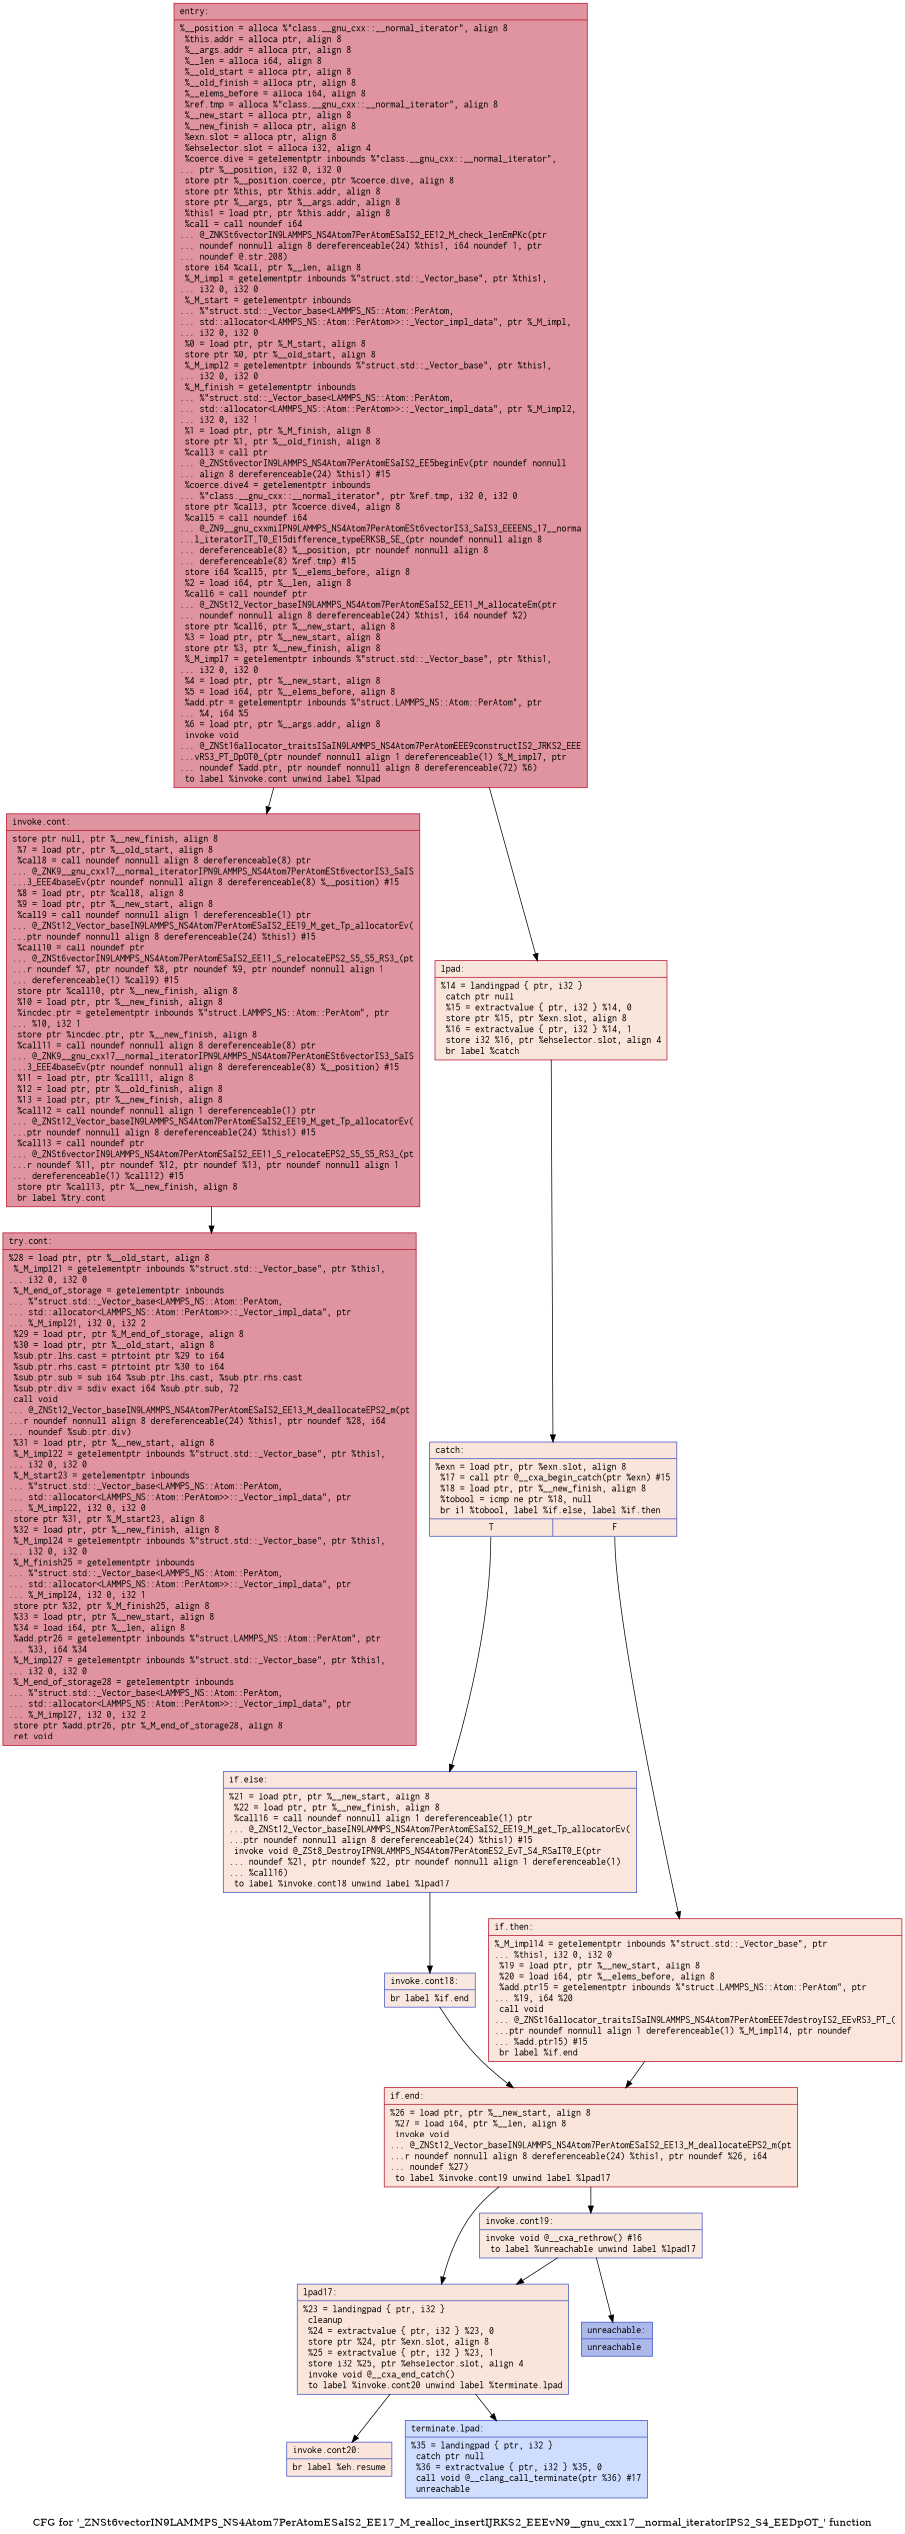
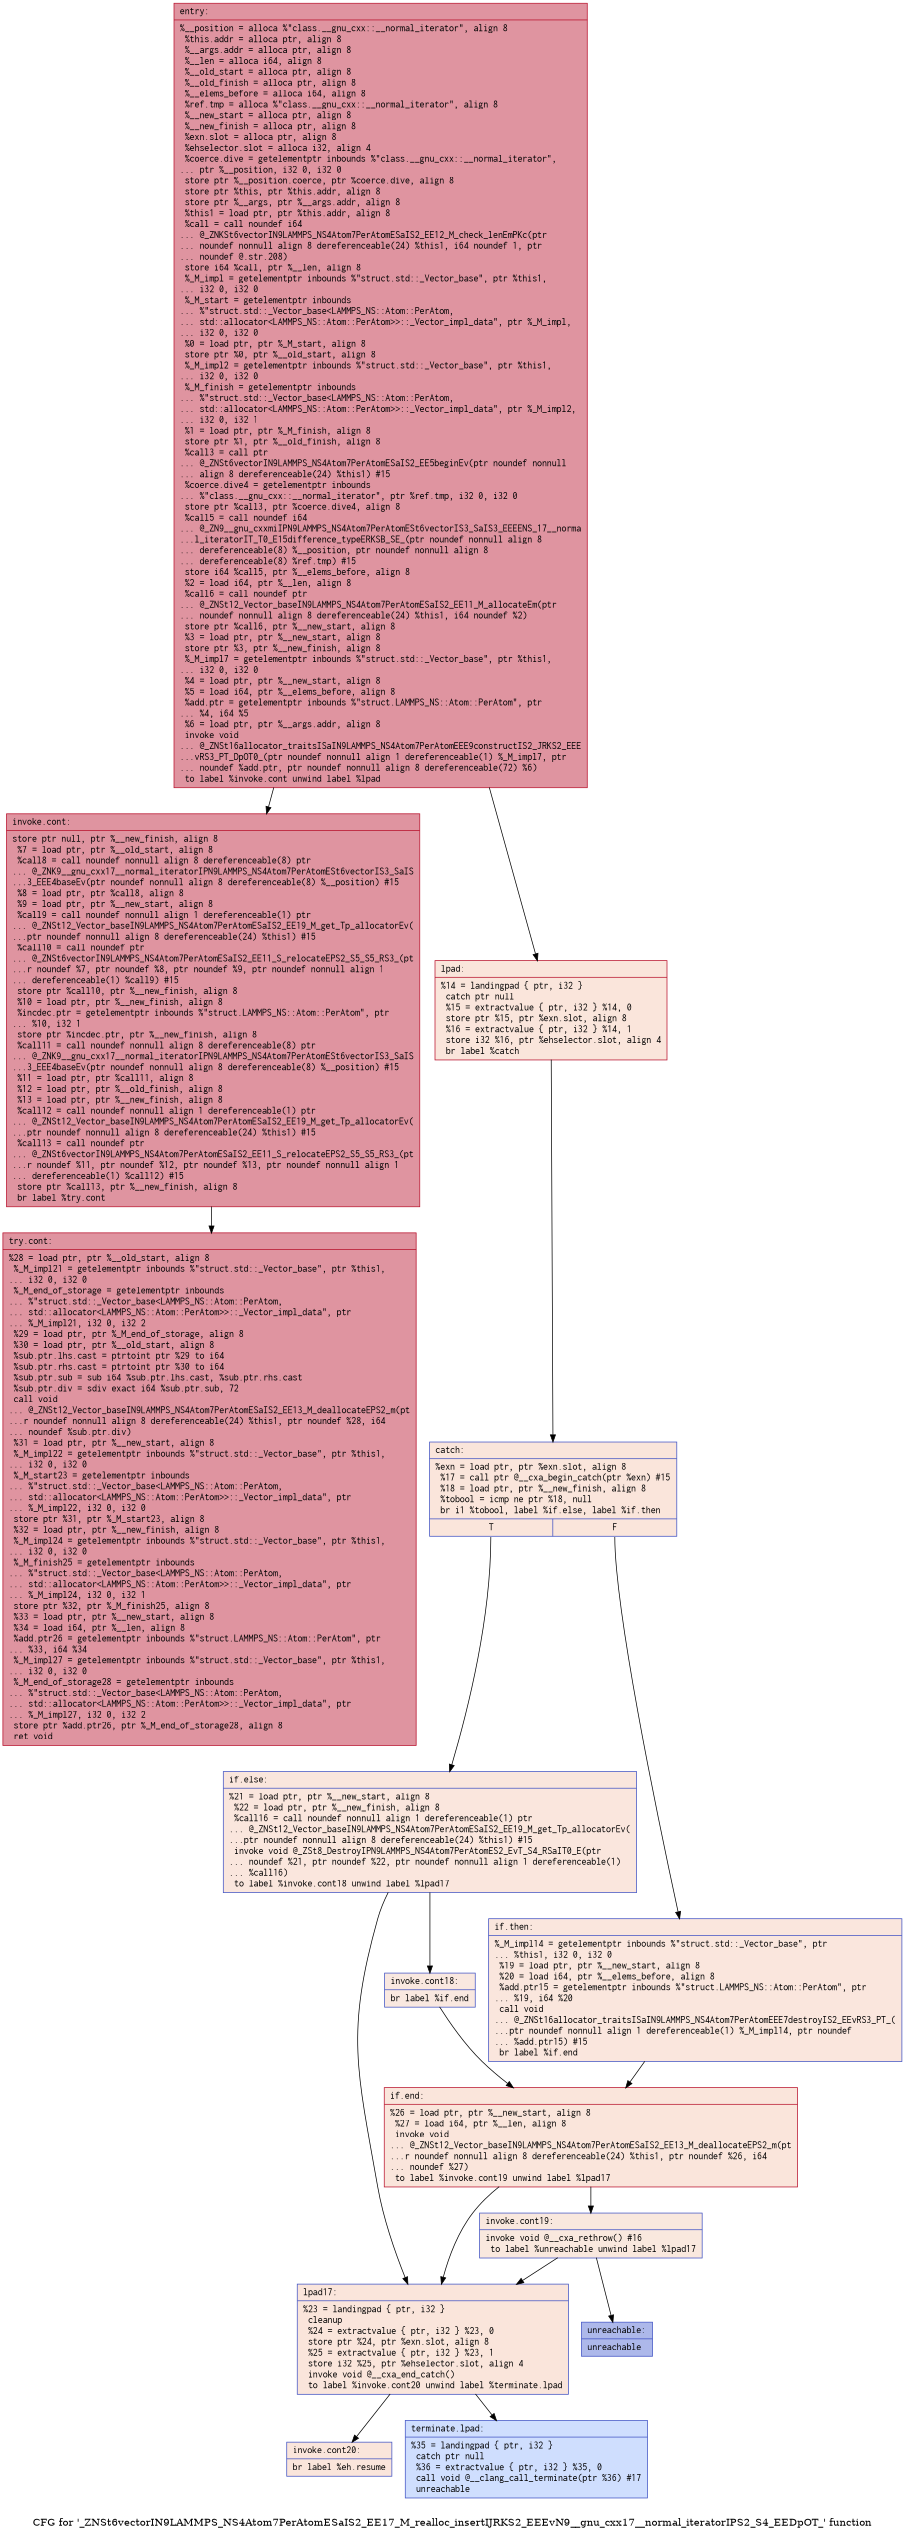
node "if.then:": color #b70d28ff -> #3d50c3ff
edge "if.else:" -> "lpad17:": added
